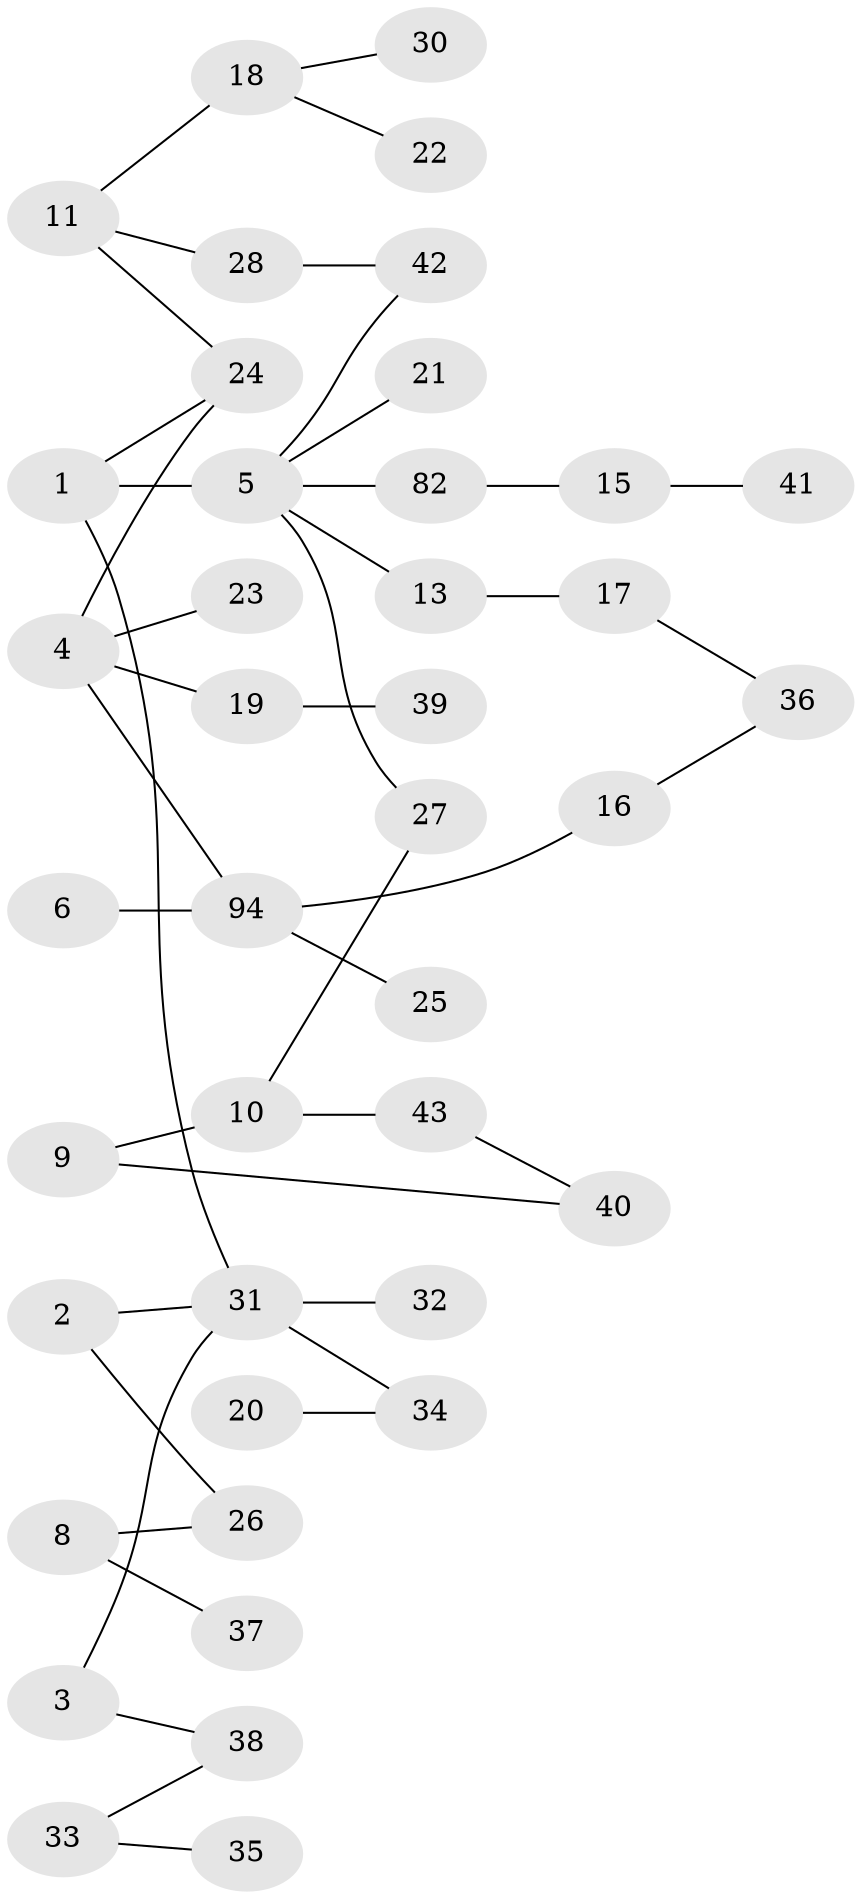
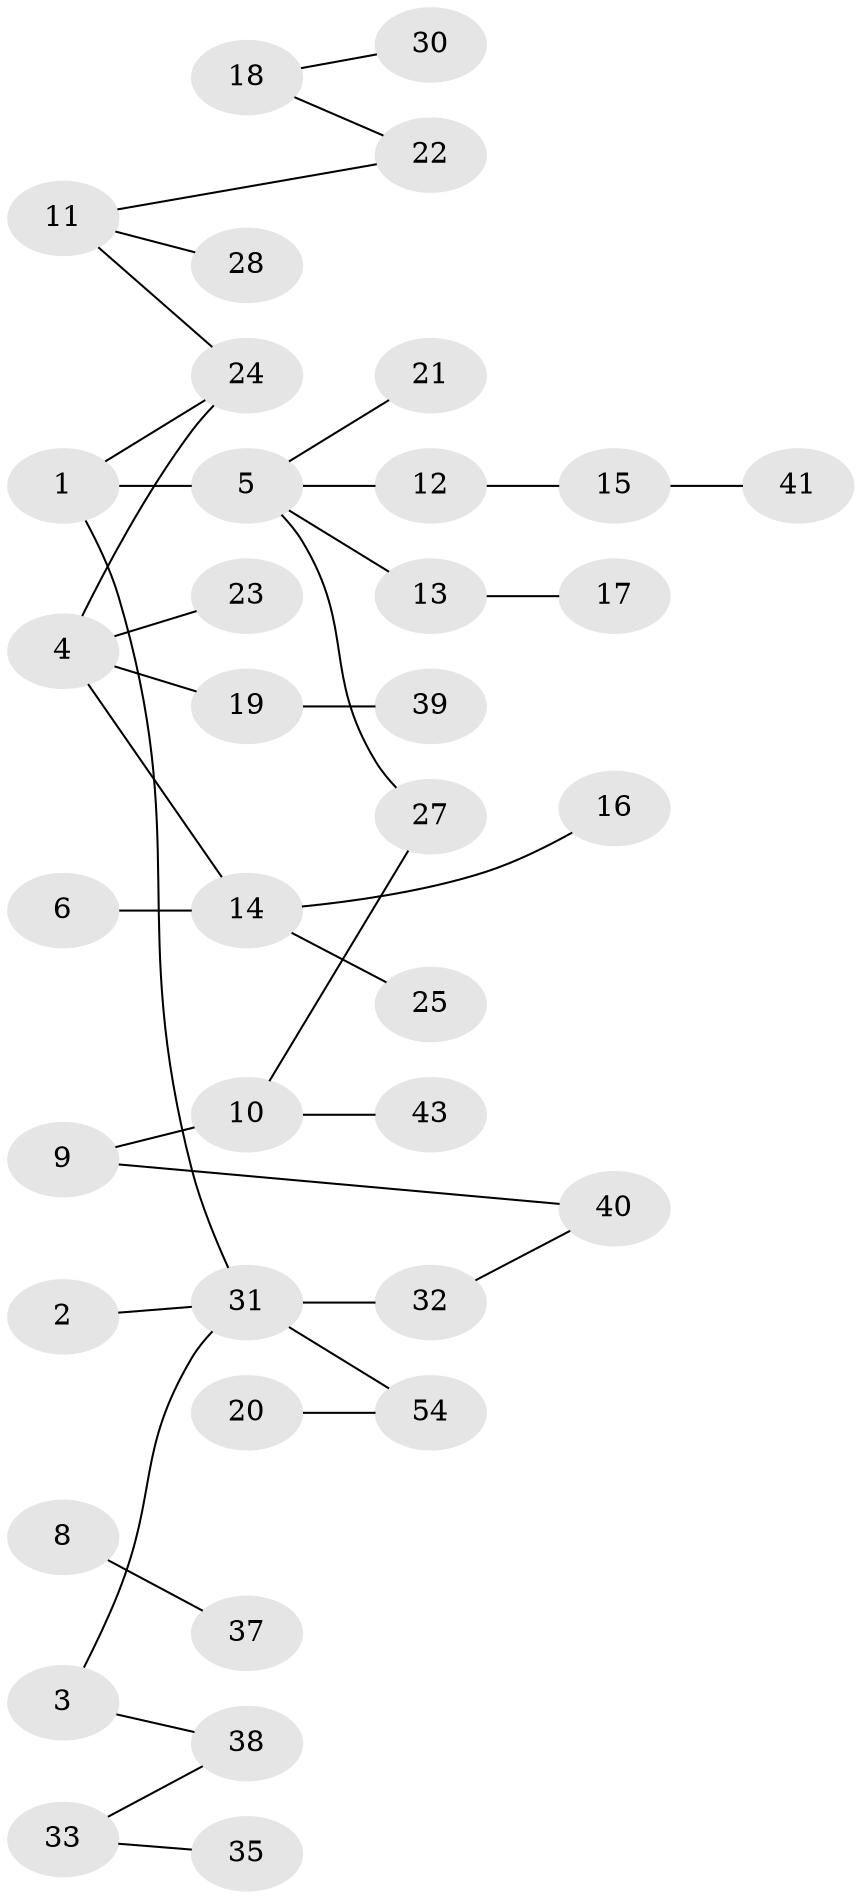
edge "18" -- "11": now "22" -- "11"
node "42": removed
node "82": label "82" -> "12"
node "36": removed
node "94": label "94" -> "14"
edge "43" -- "40": now "32" -- "40"
node "34": label "34" -> "54"
node "26": removed
